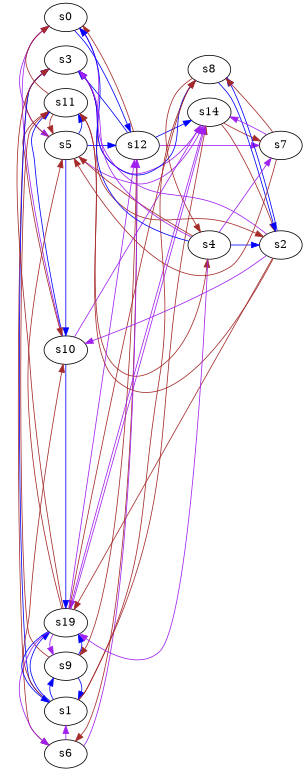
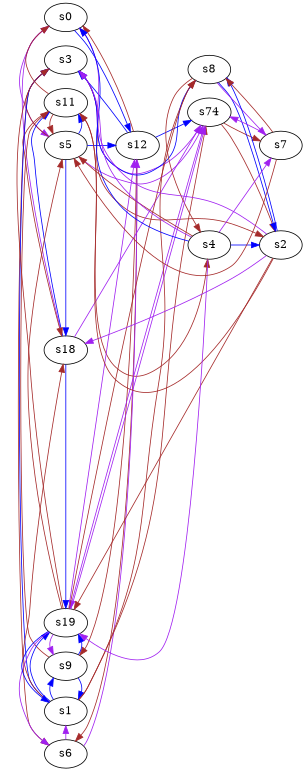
node "s14": label "s14" -> "s74"
edge "s12" -> "s7": now "s8" -> "s7"
node "s10": label "s10" -> "s18"
